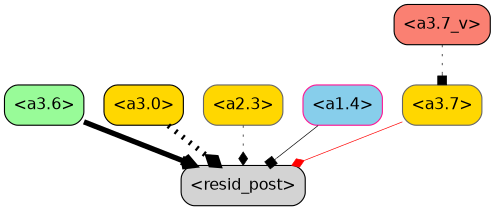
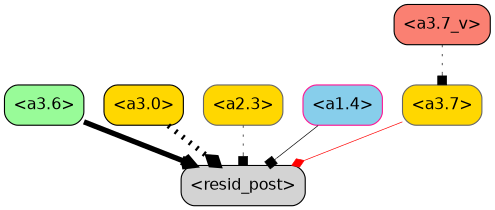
edge "<a2.3>" -> "<resid_post>": arrowhead diamond -> box
